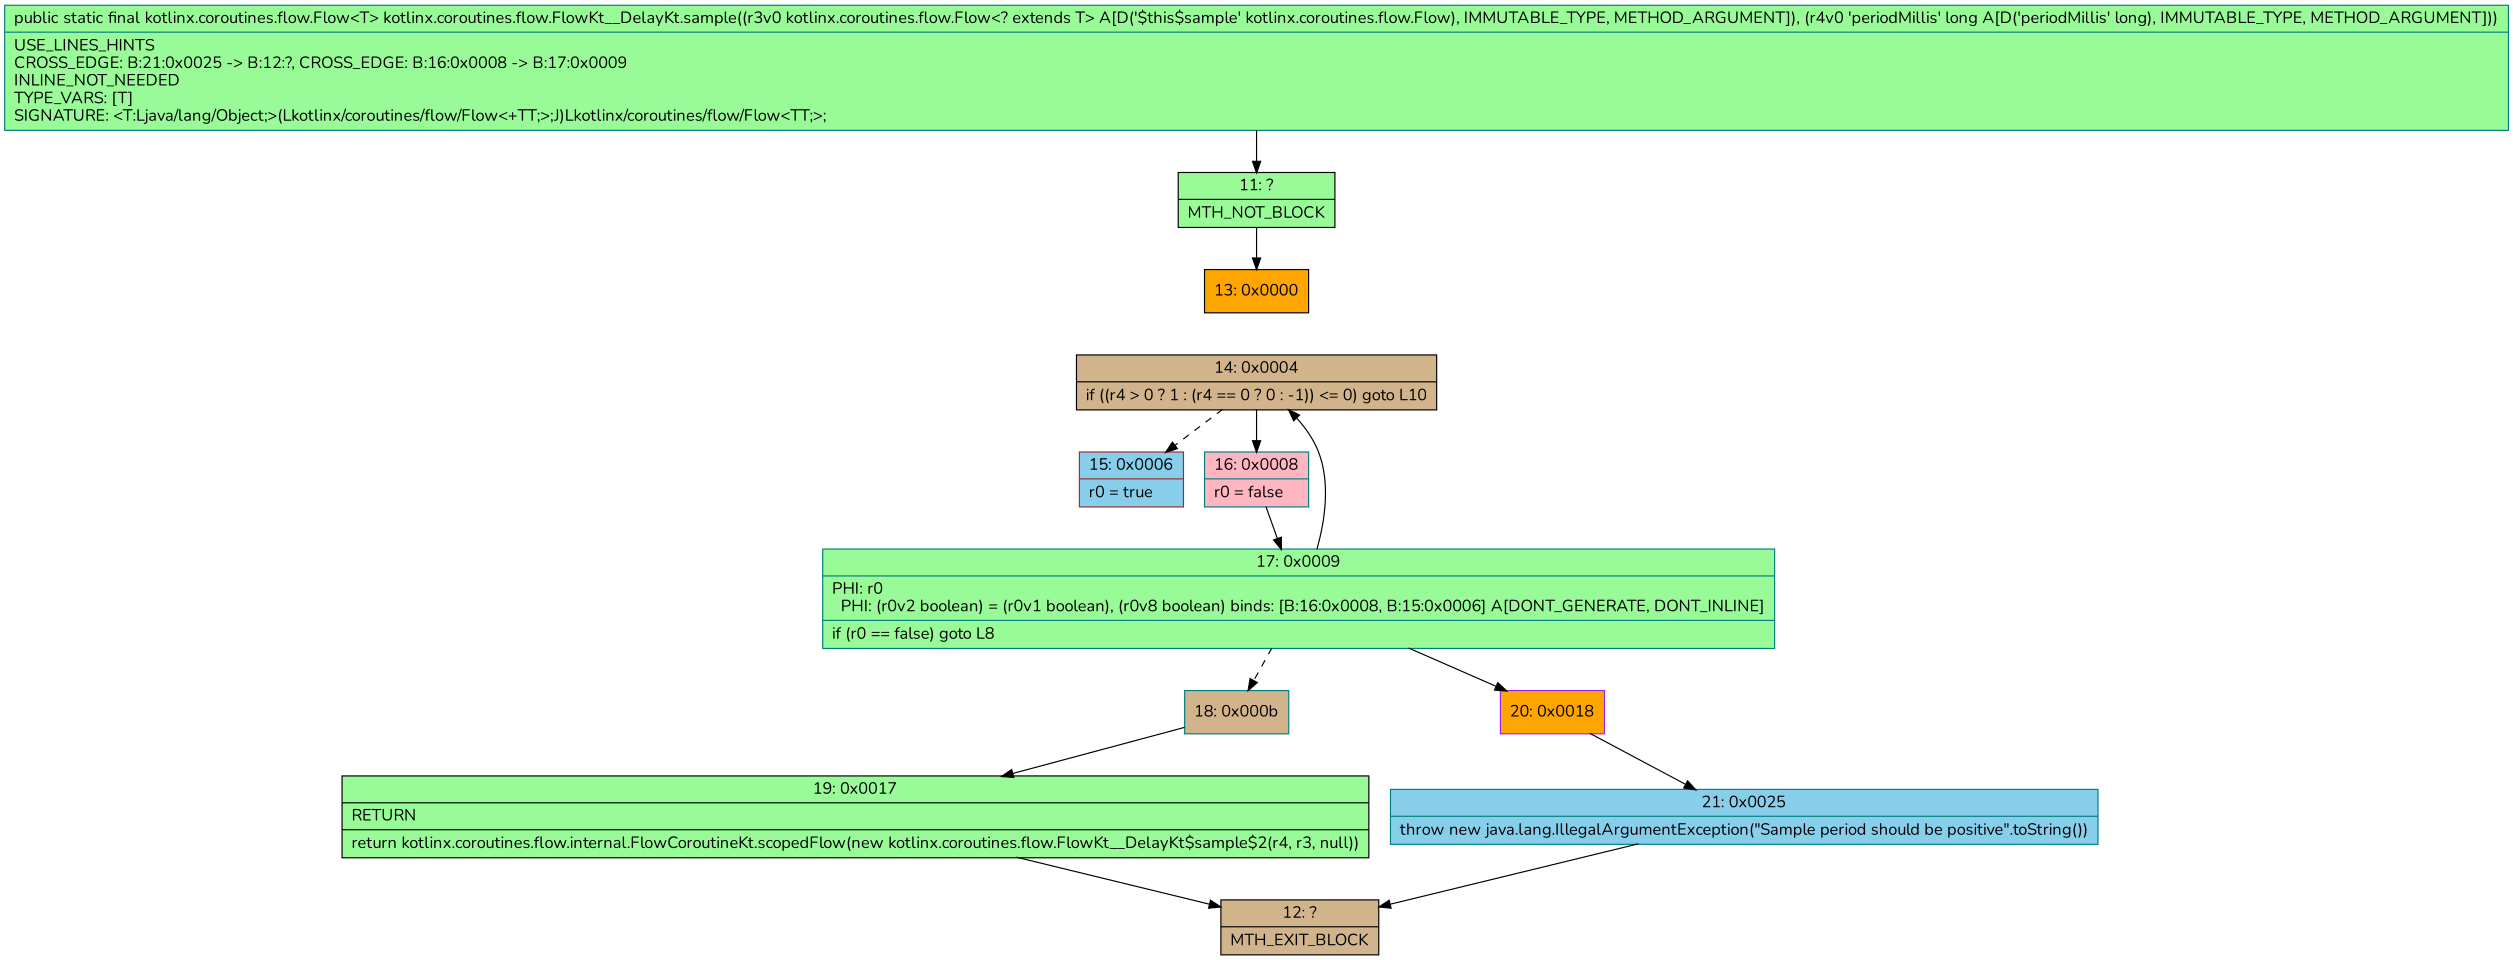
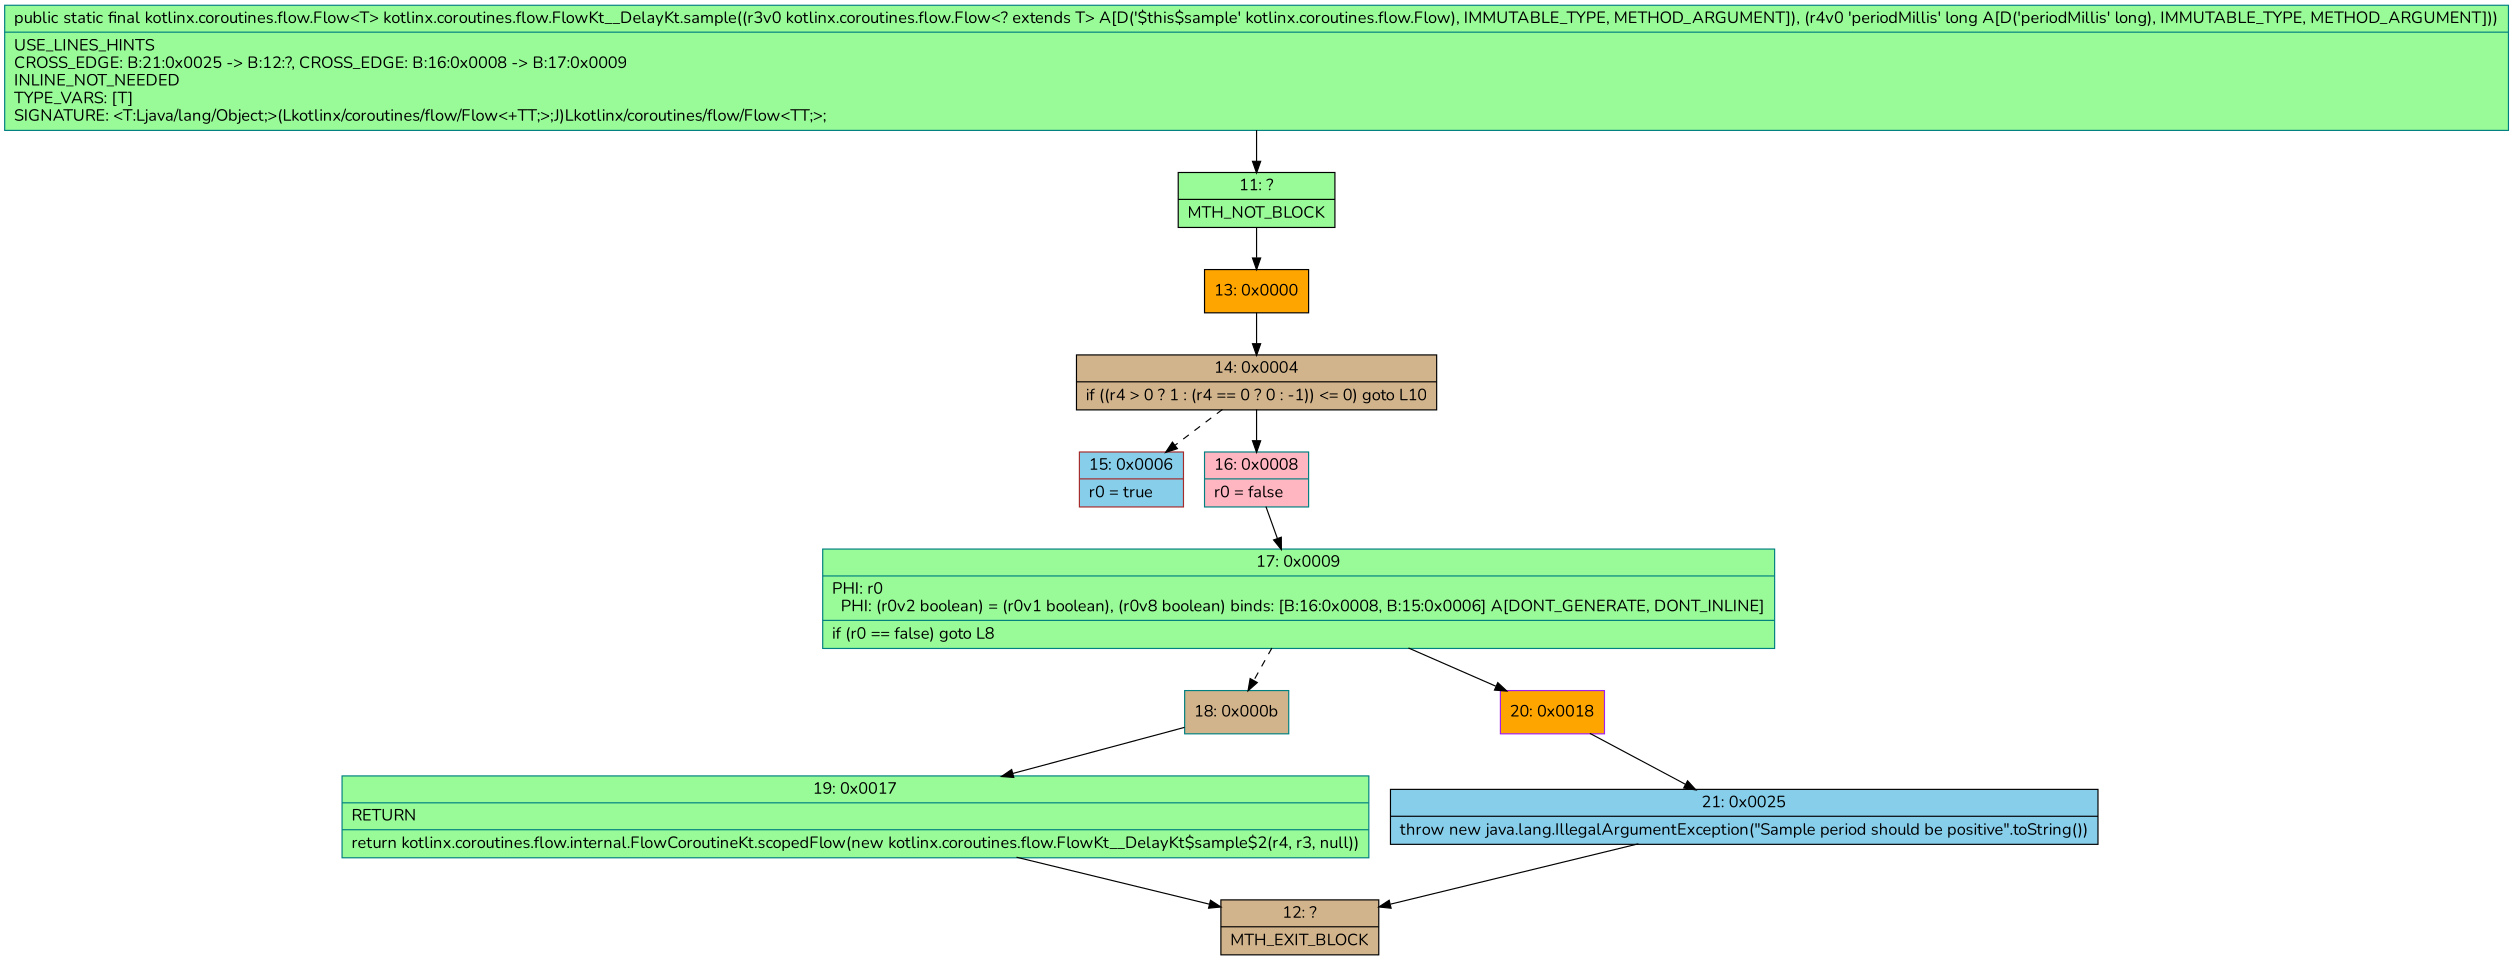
edge "17: 0x0009" -> "14: 0x0004": now "13: 0x0000" -> "14: 0x0004"
node "19: 0x0017": color black -> teal
node "21: 0x0025": color teal -> black
